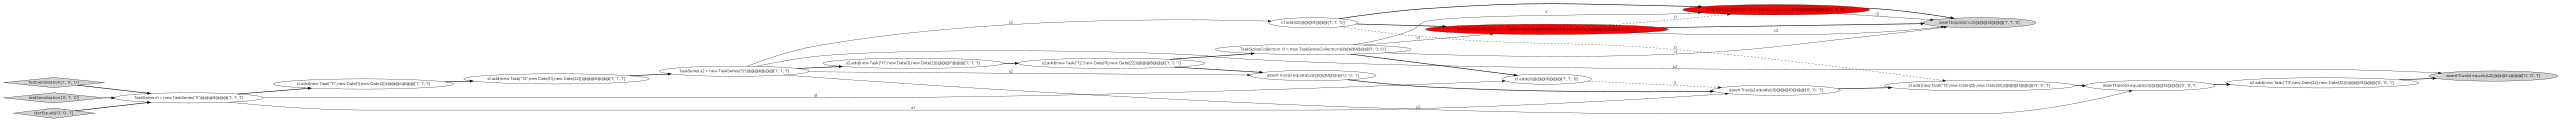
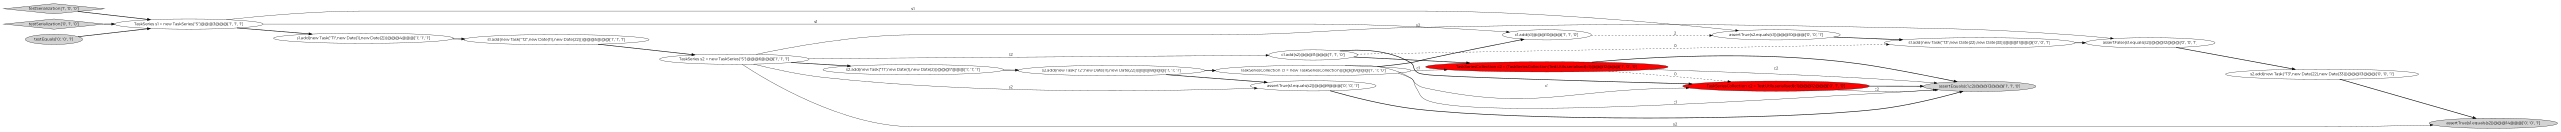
edge "assertTrue(s1.equals(s2))@@@9@@@['0', '0', '1']" -> "assertTrue(s2.equals(s1))@@@10@@@['0', '0', '1']": now "assertTrue(s1.equals(s2))@@@9@@@['0', '0', '1']" -> "assertEquals(c1,c2)@@@13@@@['1', '1', '0']"
node "testEquals['0', '0', '1']": shape diamond -> ellipse
